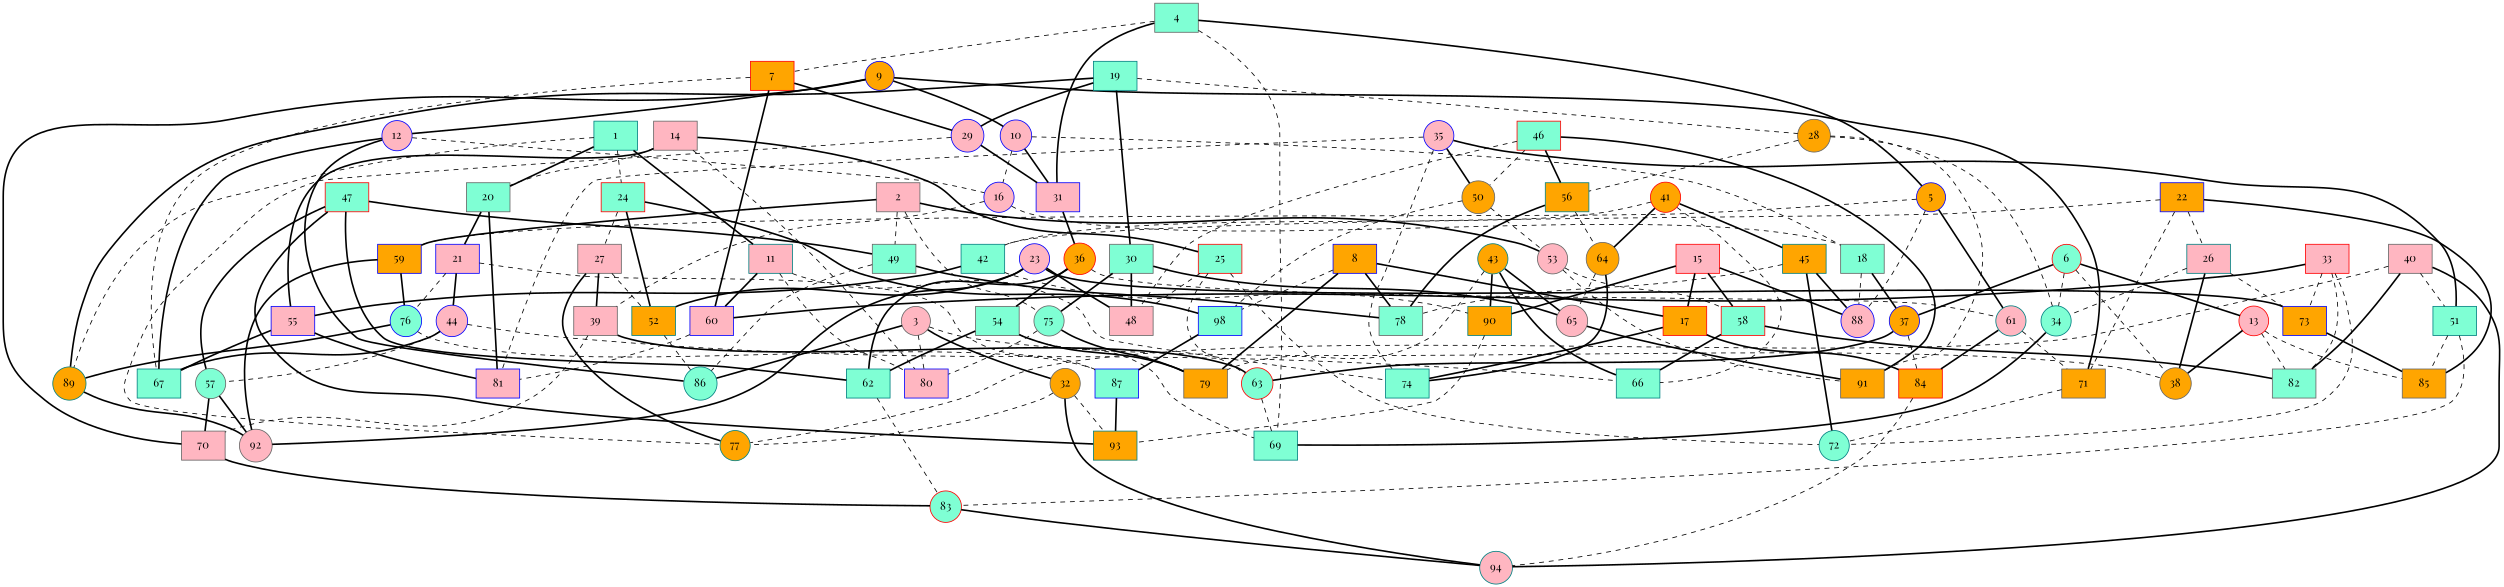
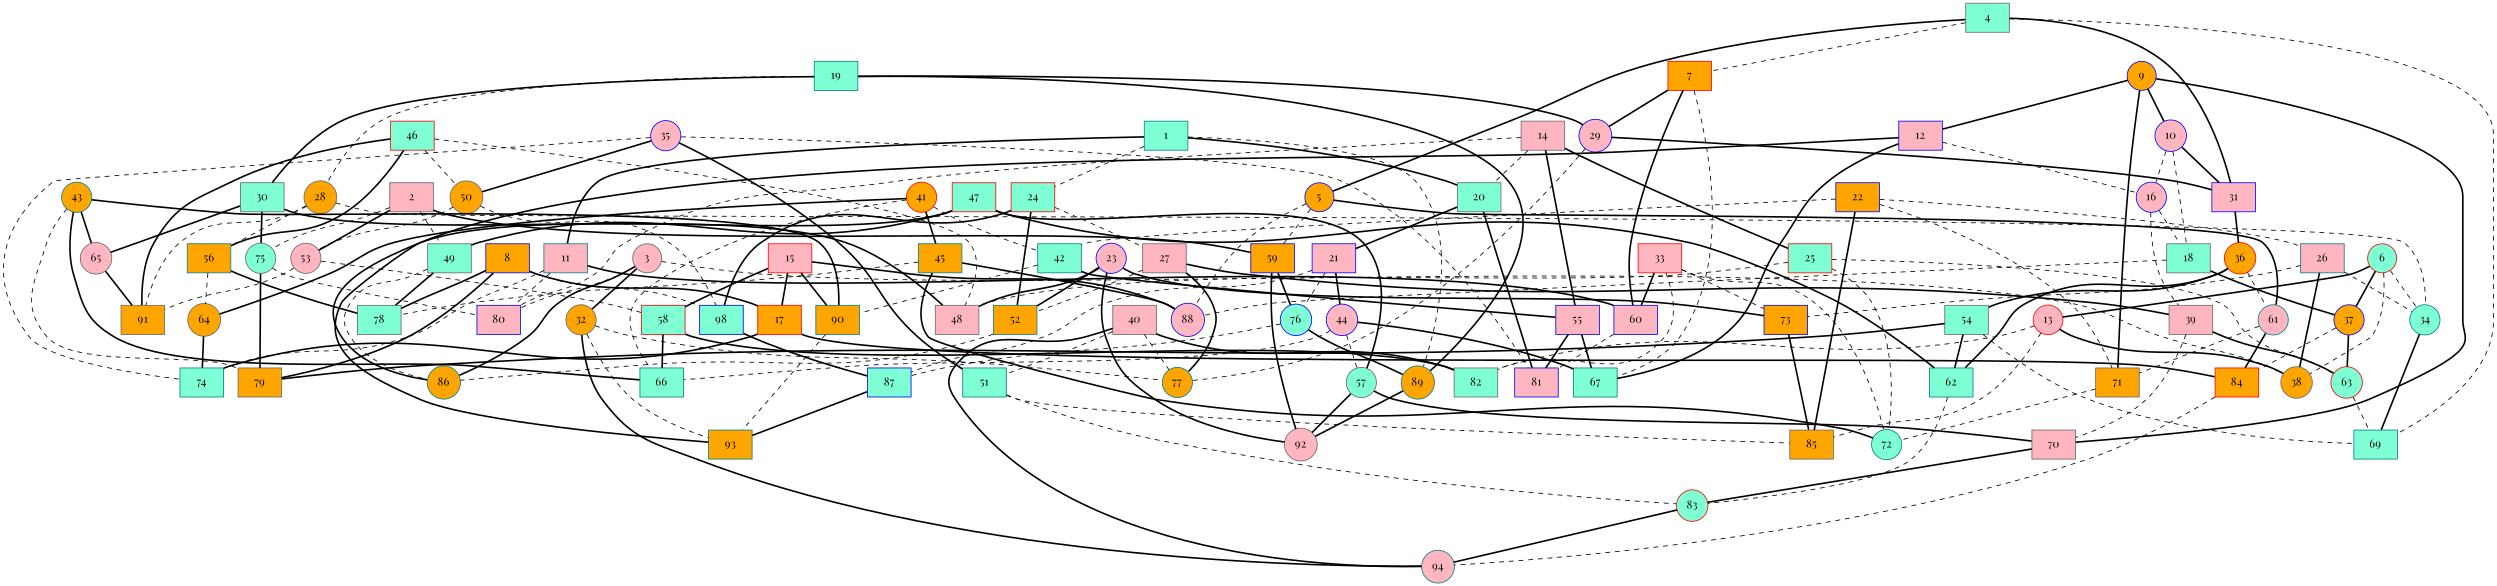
node "12": shape circle -> box
edge "64" -- "65": removed
node "86": fillcolor aquamarine -> orange
